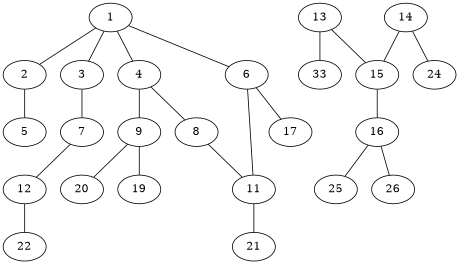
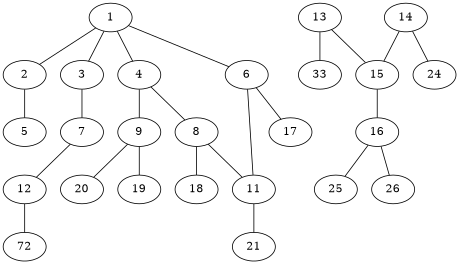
node "18": added
node "22": label "22" -> "72"
